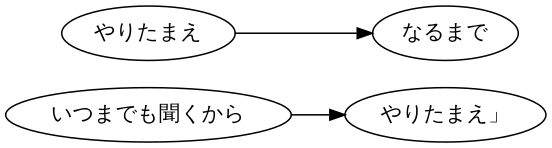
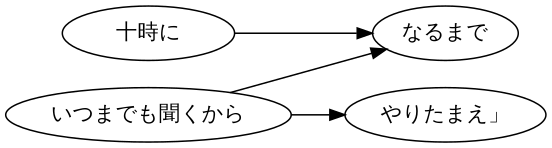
node "やりたまえ": label "やりたまえ" -> "十時に"
edge "いつまでも聞くから" -> "なるまで": added
